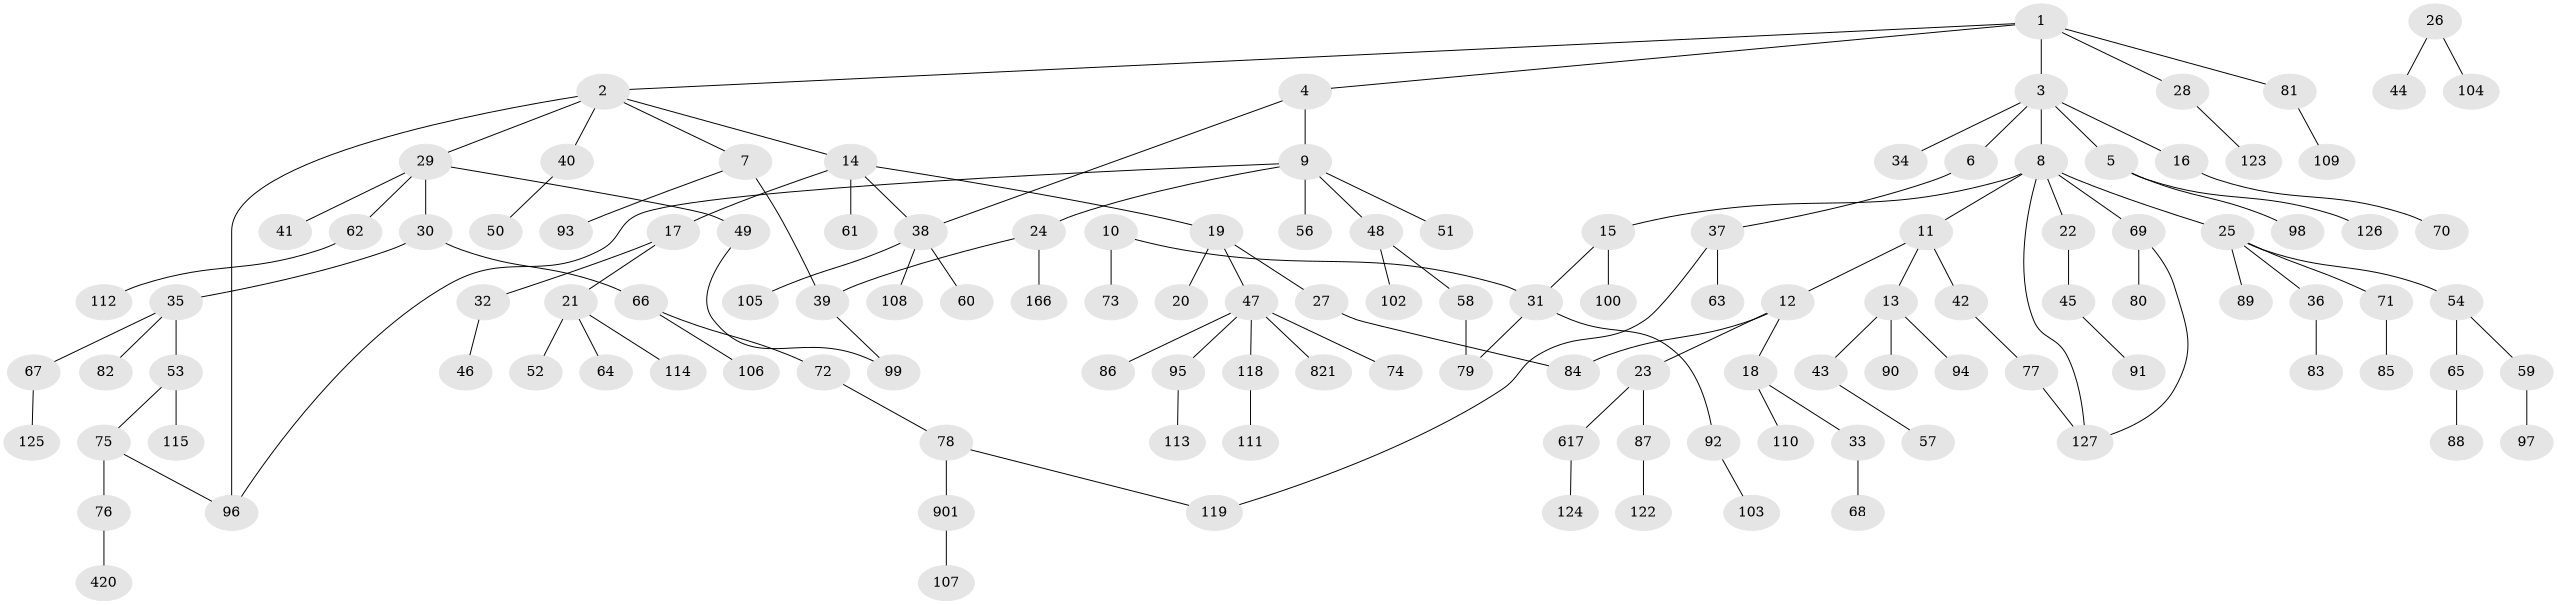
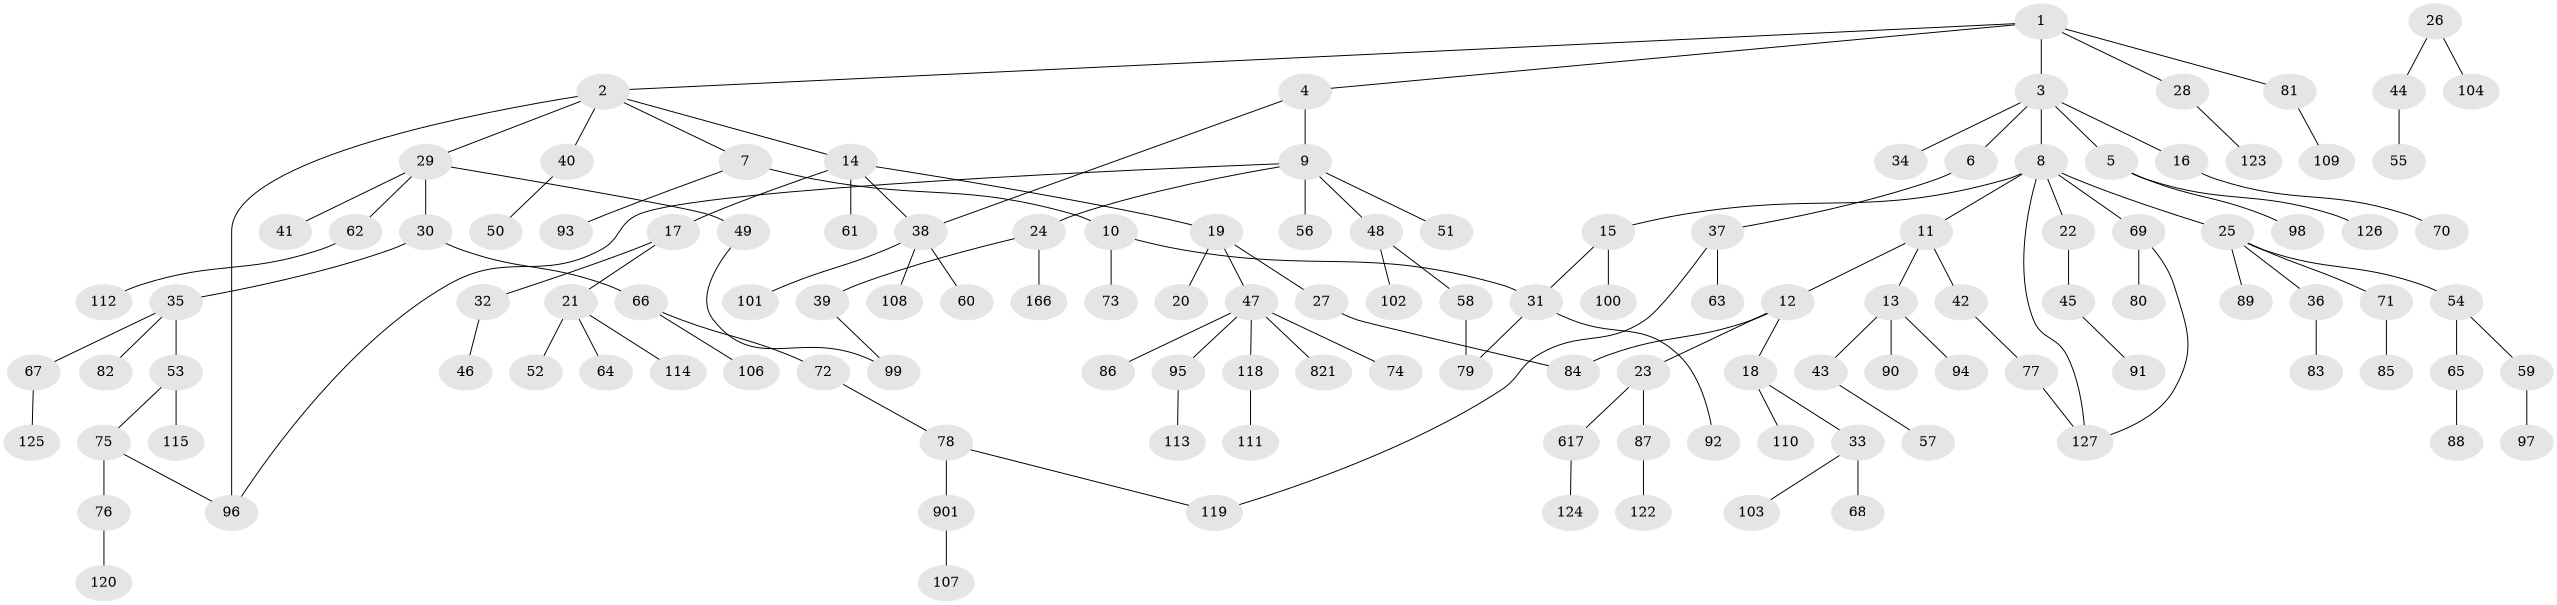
node "55": added
edge "7" -- "39": now "7" -- "10"
node "105": label "105" -> "101"
edge "92" -- "103": now "33" -- "103"
node "420": label "420" -> "120"
